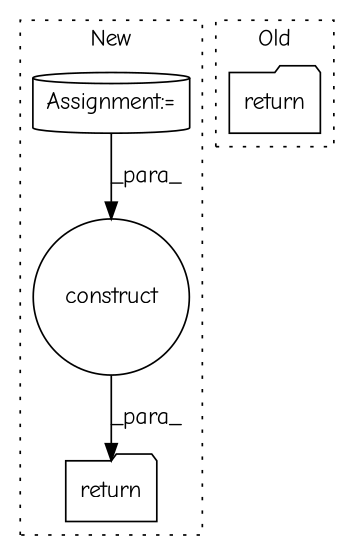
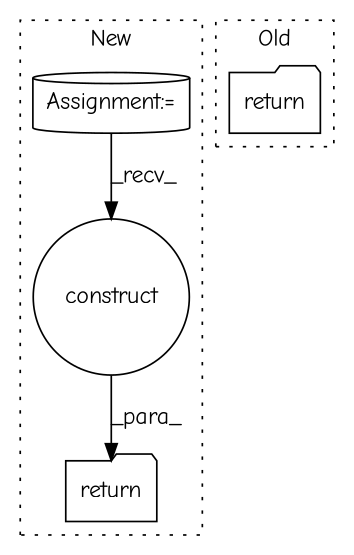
edge "Assignment:=" -> "construct": label "_para_" -> "_recv_"
